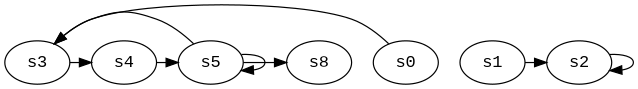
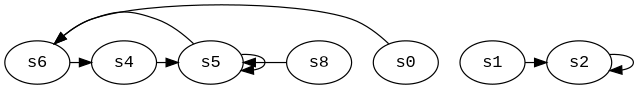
node "s3": label "s3" -> "s6"
edge "s5" -> "s8": reversed
